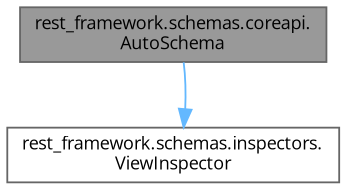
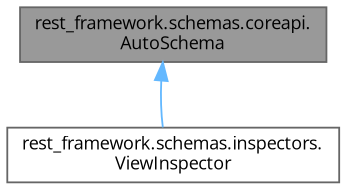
edge "rest_framework.schemas.coreapi. AutoSchema" -> "rest_framework.schemas.inspectors. ViewInspector": reversed
